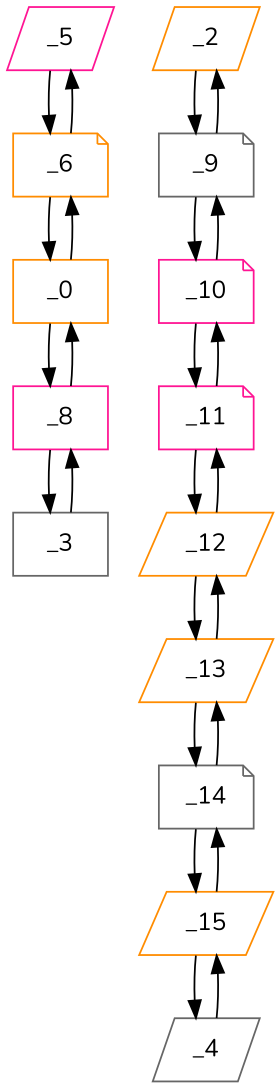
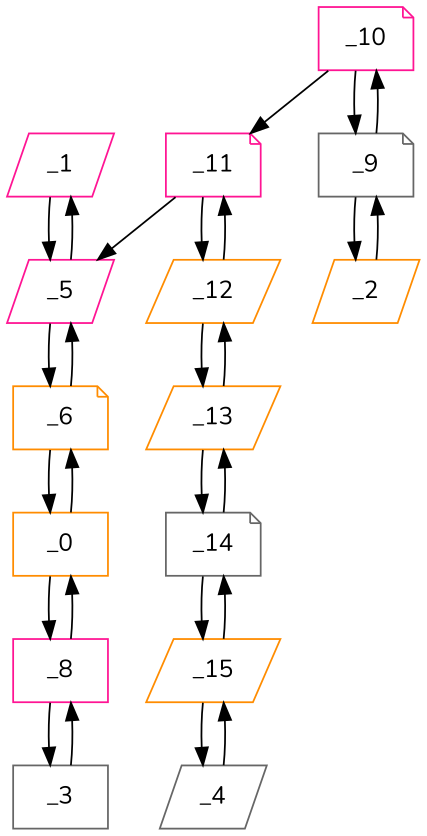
node "_1": added
edge "_11" -> "_10": now "_11" -> "_5"
